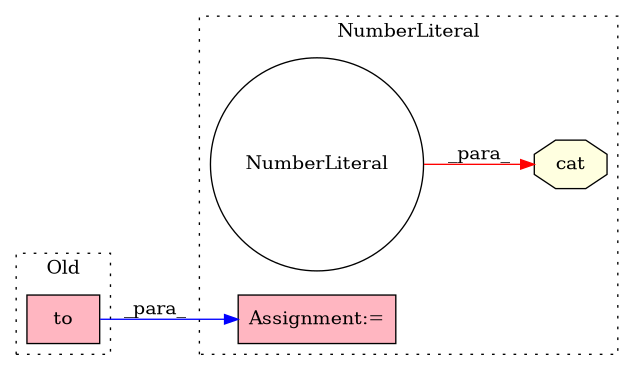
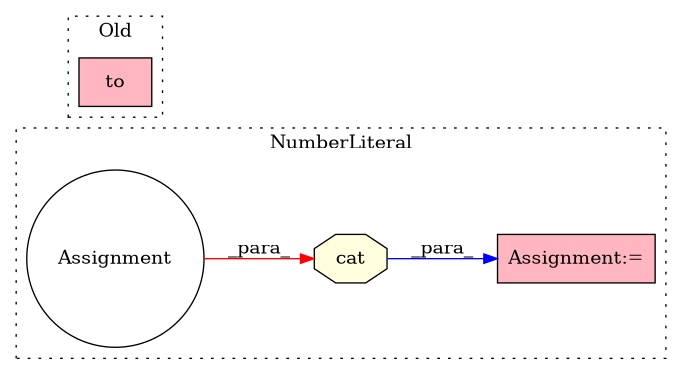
node "NumberLiteral": label "NumberLiteral" -> "Assignment"
edge "to" -> "Assignment:=": now "cat" -> "Assignment:="
